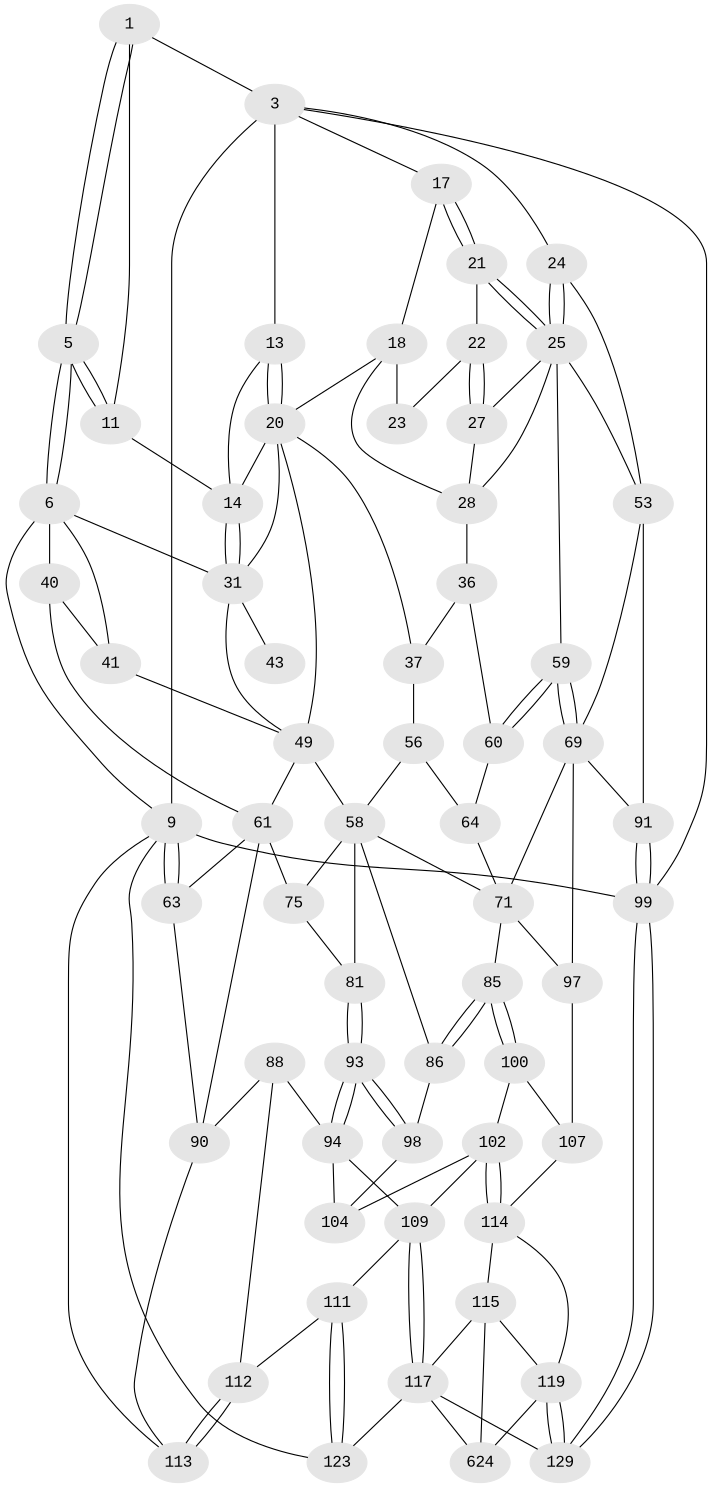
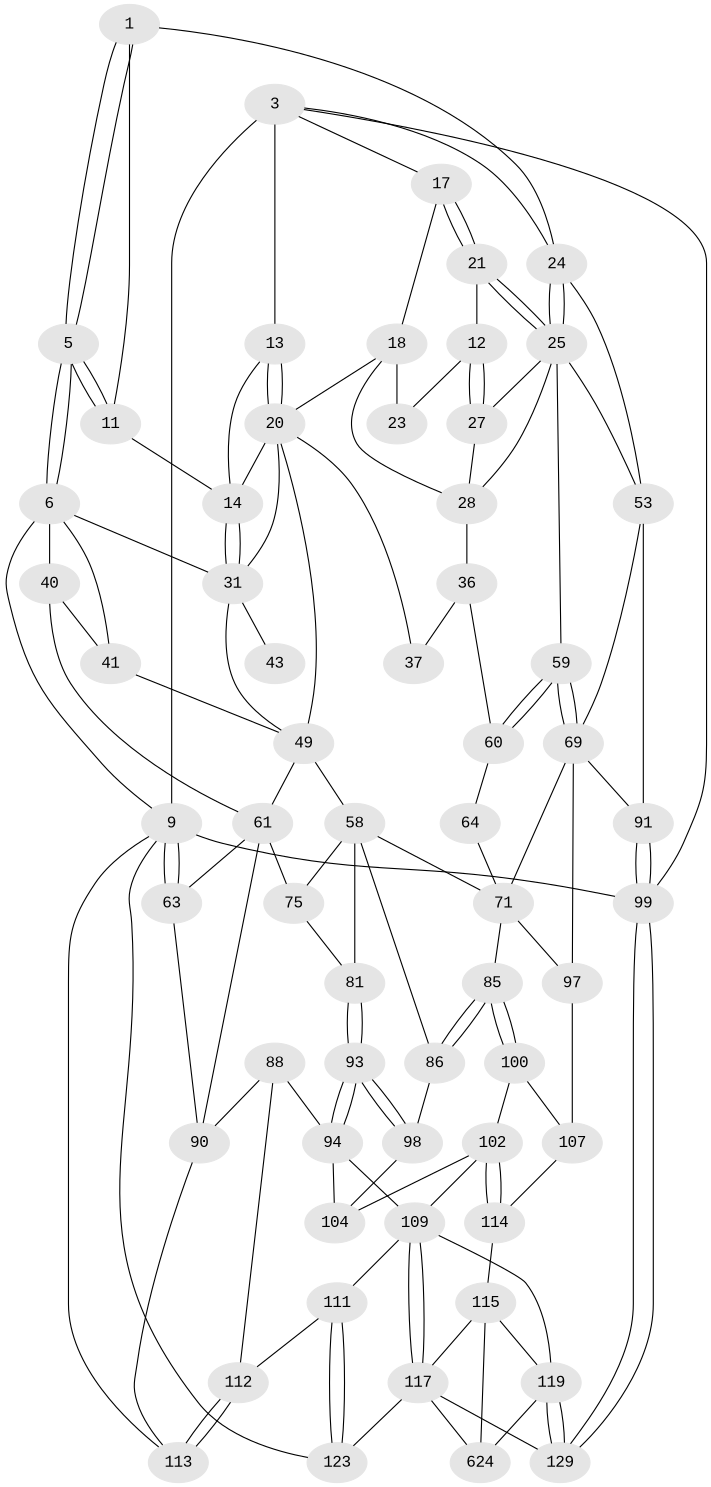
edge "1" -- "3": now "1" -- "24"
node "22": label "22" -> "12"
node "56": removed
edge "114" -- "119": now "109" -- "119"
